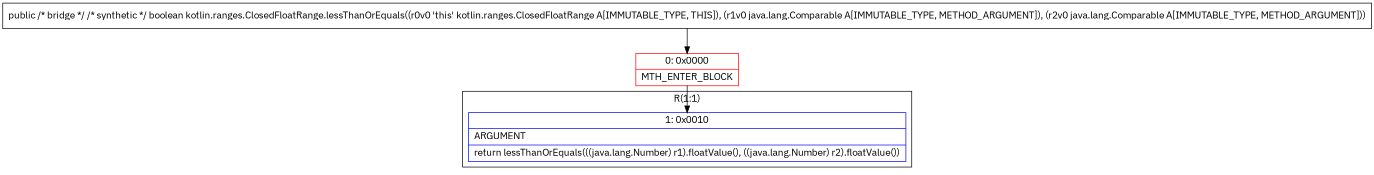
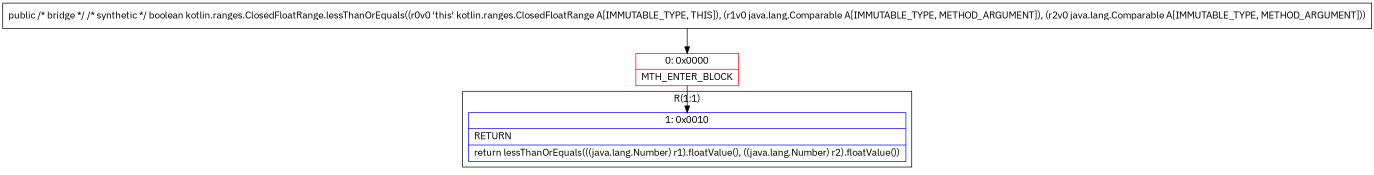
node "1: 0x0010": text "ARGUMENT" -> "RETURN"
